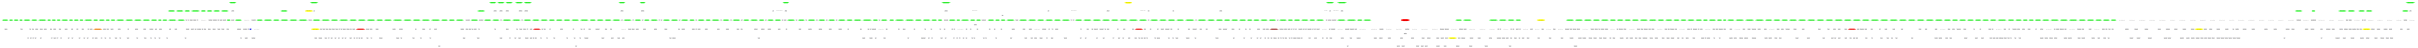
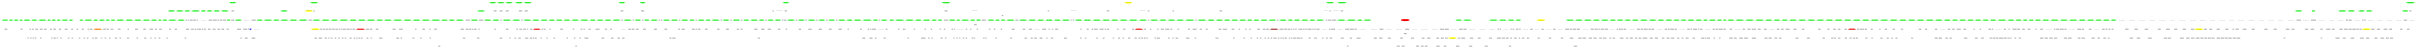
node "3c2a62e0e5e9f7": removed
